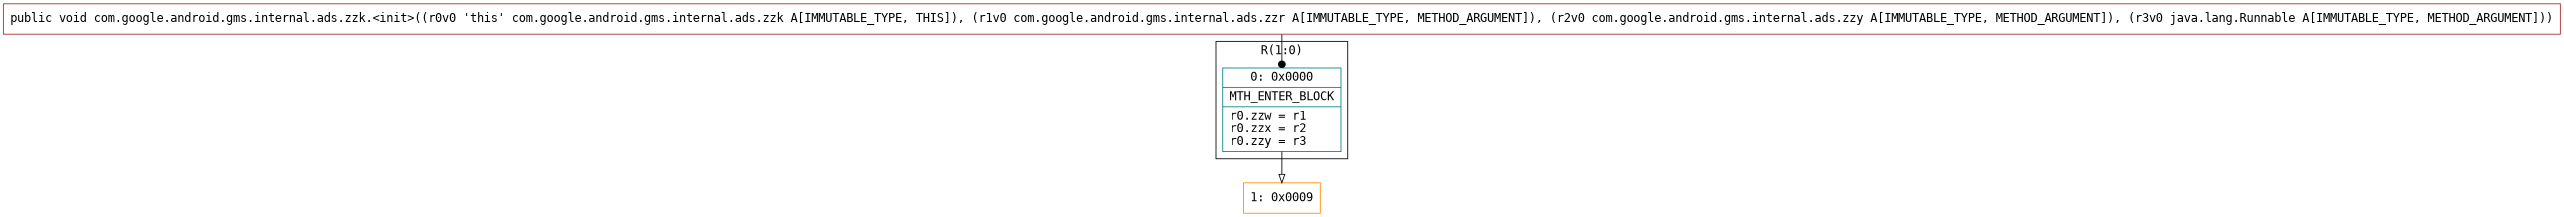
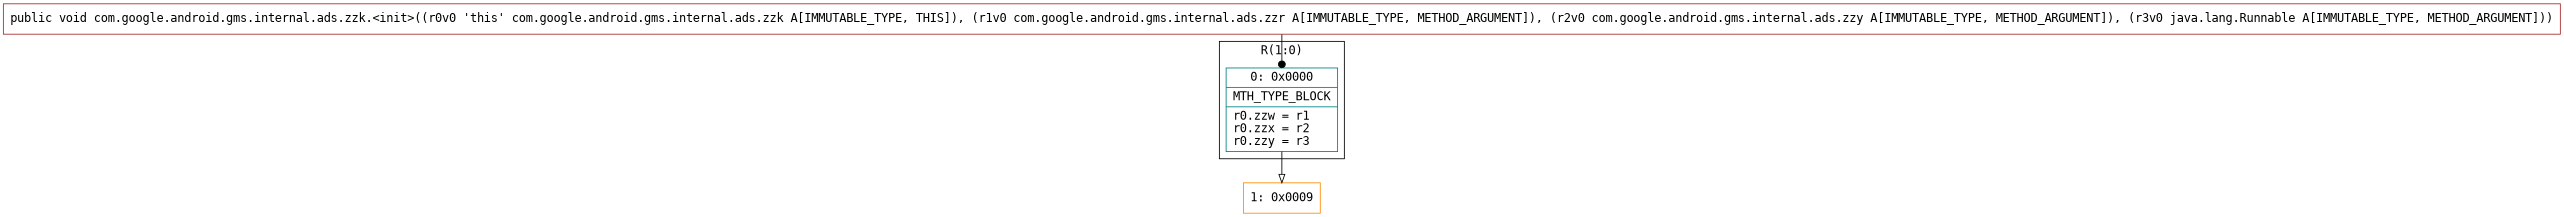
node "0: 0x0000": text "MTH_ENTER_BLOCK" -> "MTH_TYPE_BLOCK"
